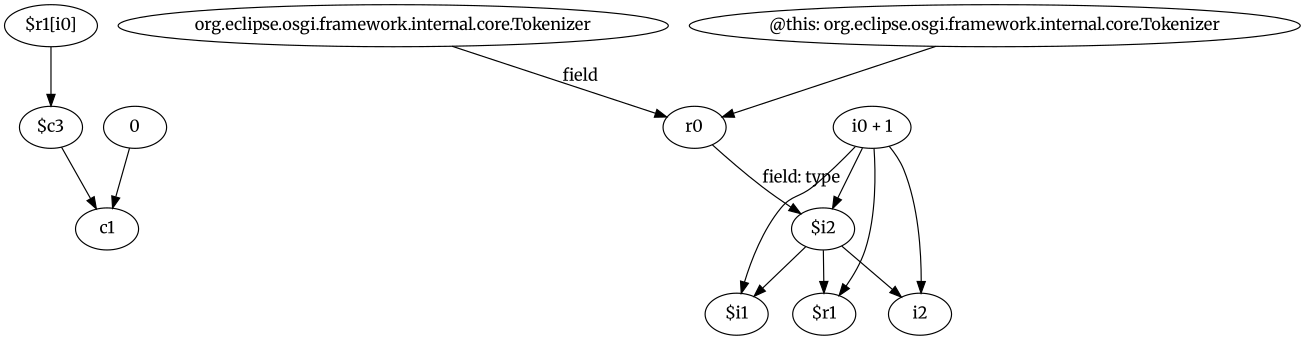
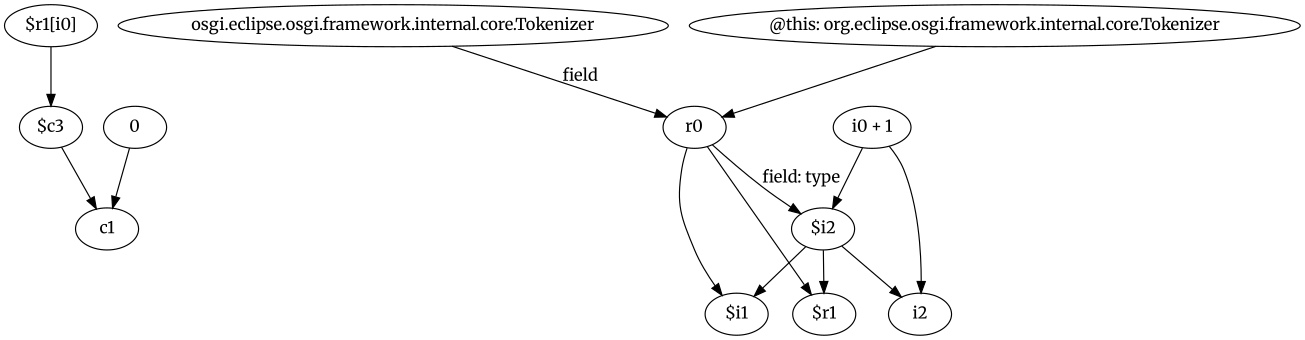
node "org.eclipse.osgi.framework.internal.core.Tokenizer": label "org.eclipse.osgi.framework.internal.core.Tokenizer" -> "osgi.eclipse.osgi.framework.internal.core.Tokenizer"
edge "i0 + 1" -> "$i1": now "r0" -> "$i1"
edge "i0 + 1" -> "$r1": now "r0" -> "$r1"
